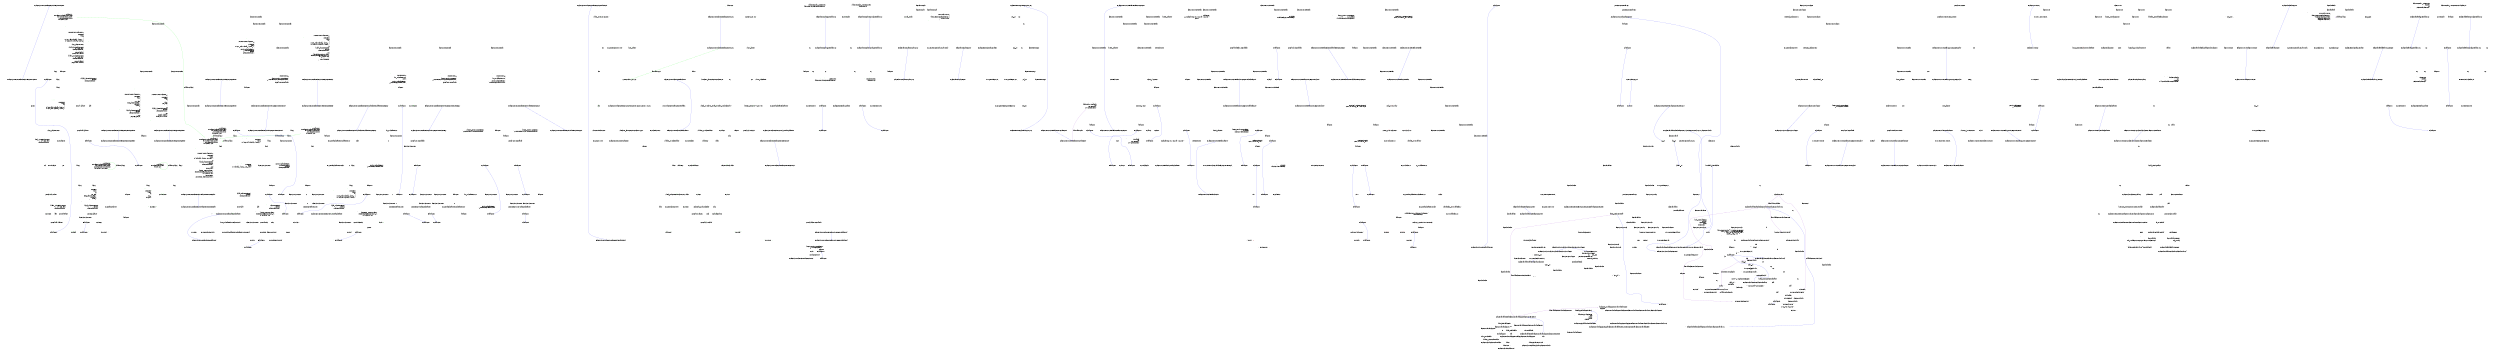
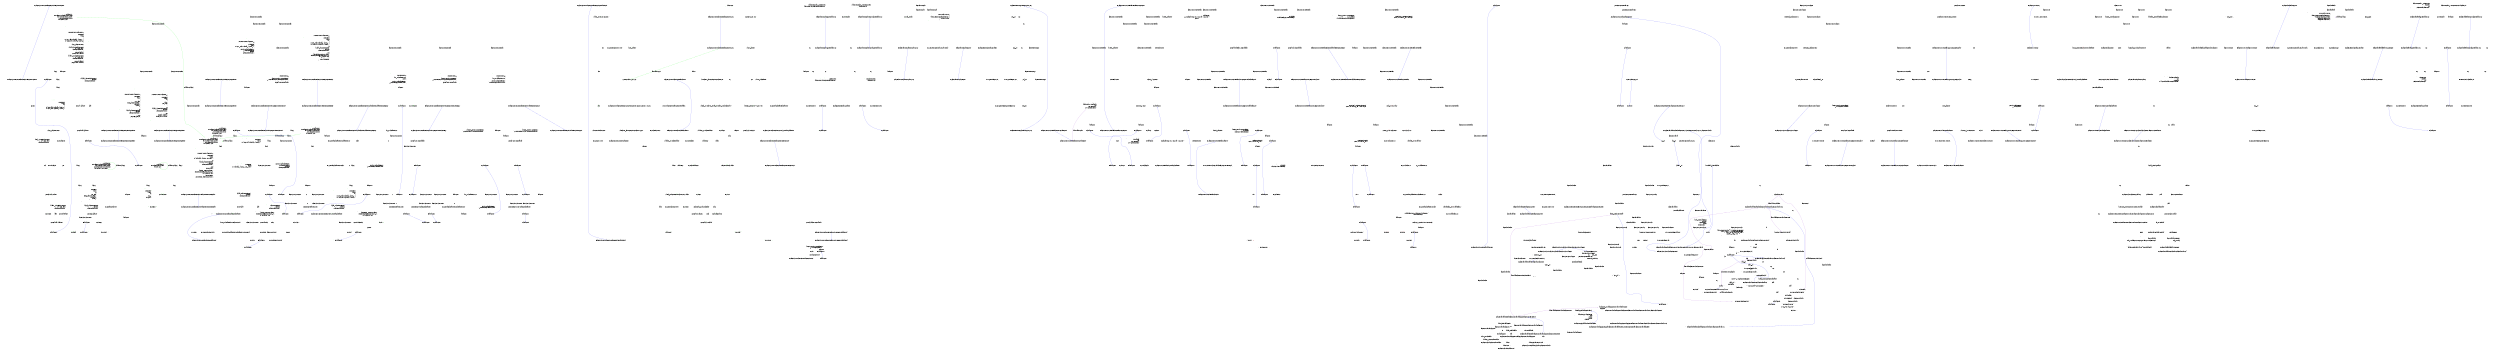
edge "HangFire.States.StateMachine" -> "_connection.AcquireJobLock(jobId)": label "HangFire.States.StateMachine" -> "HangFire.Worker.StateMachine"
